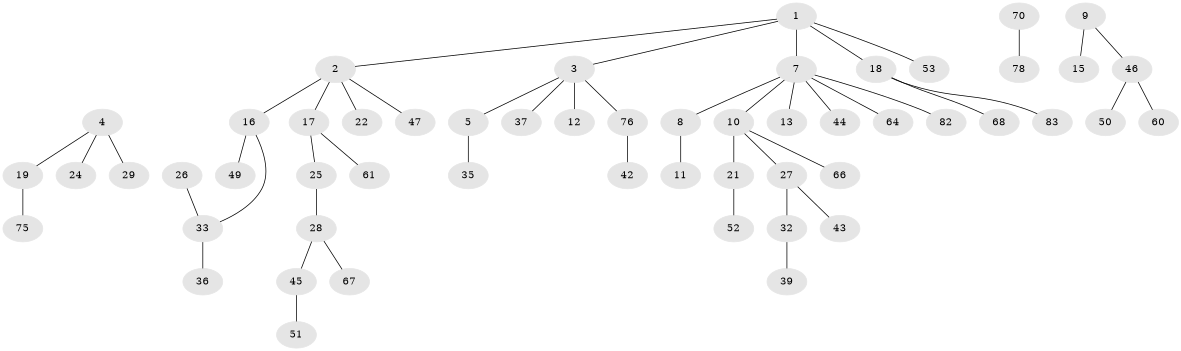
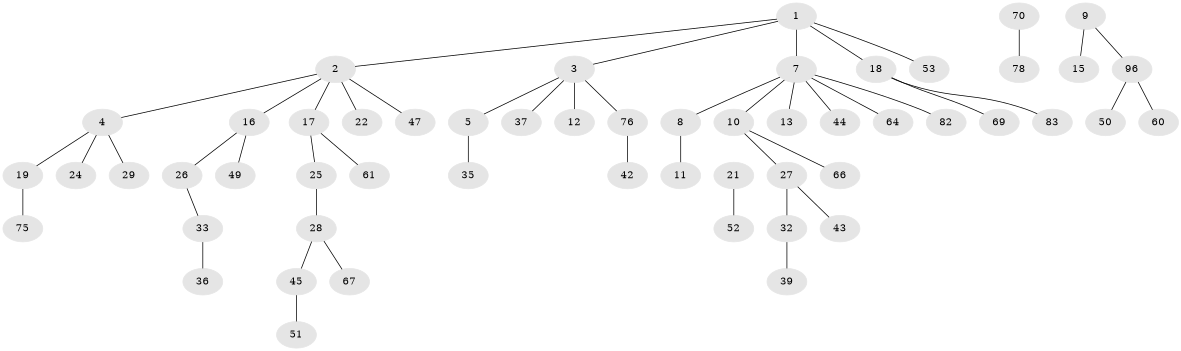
node "46": label "46" -> "96"
edge "2" -- "4": added
node "68": label "68" -> "69"
edge "10" -- "21": removed
edge "16" -- "33": now "16" -- "26"
